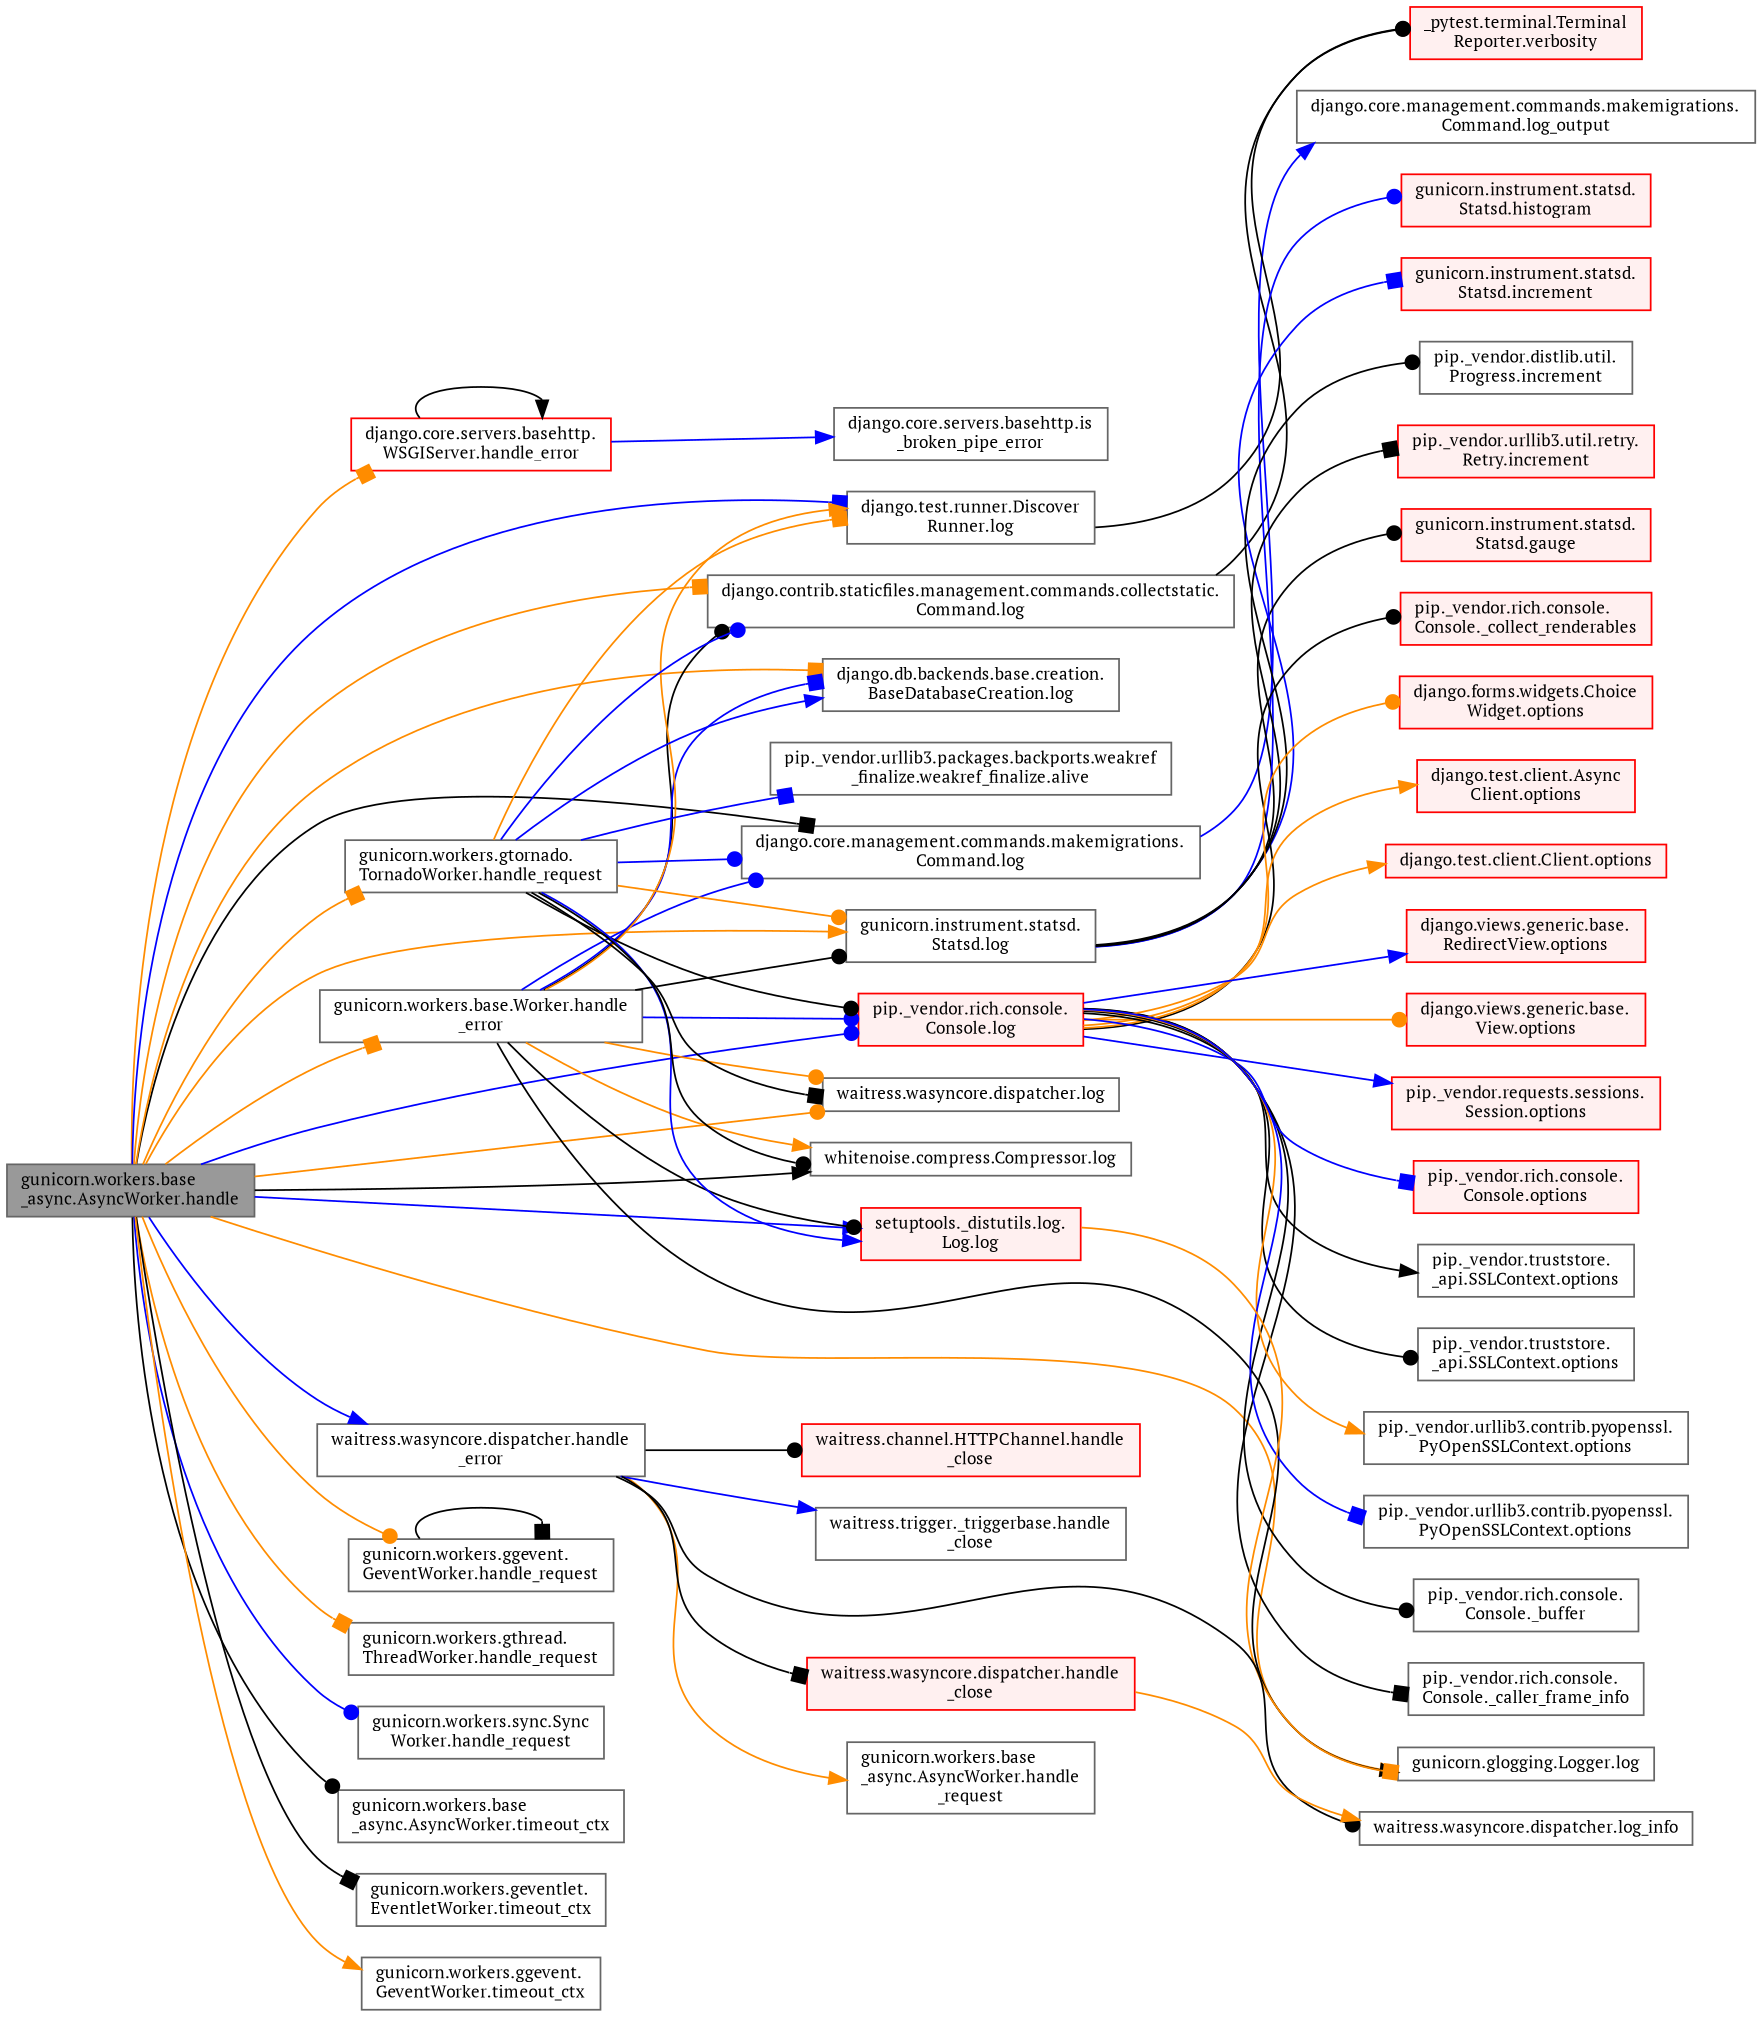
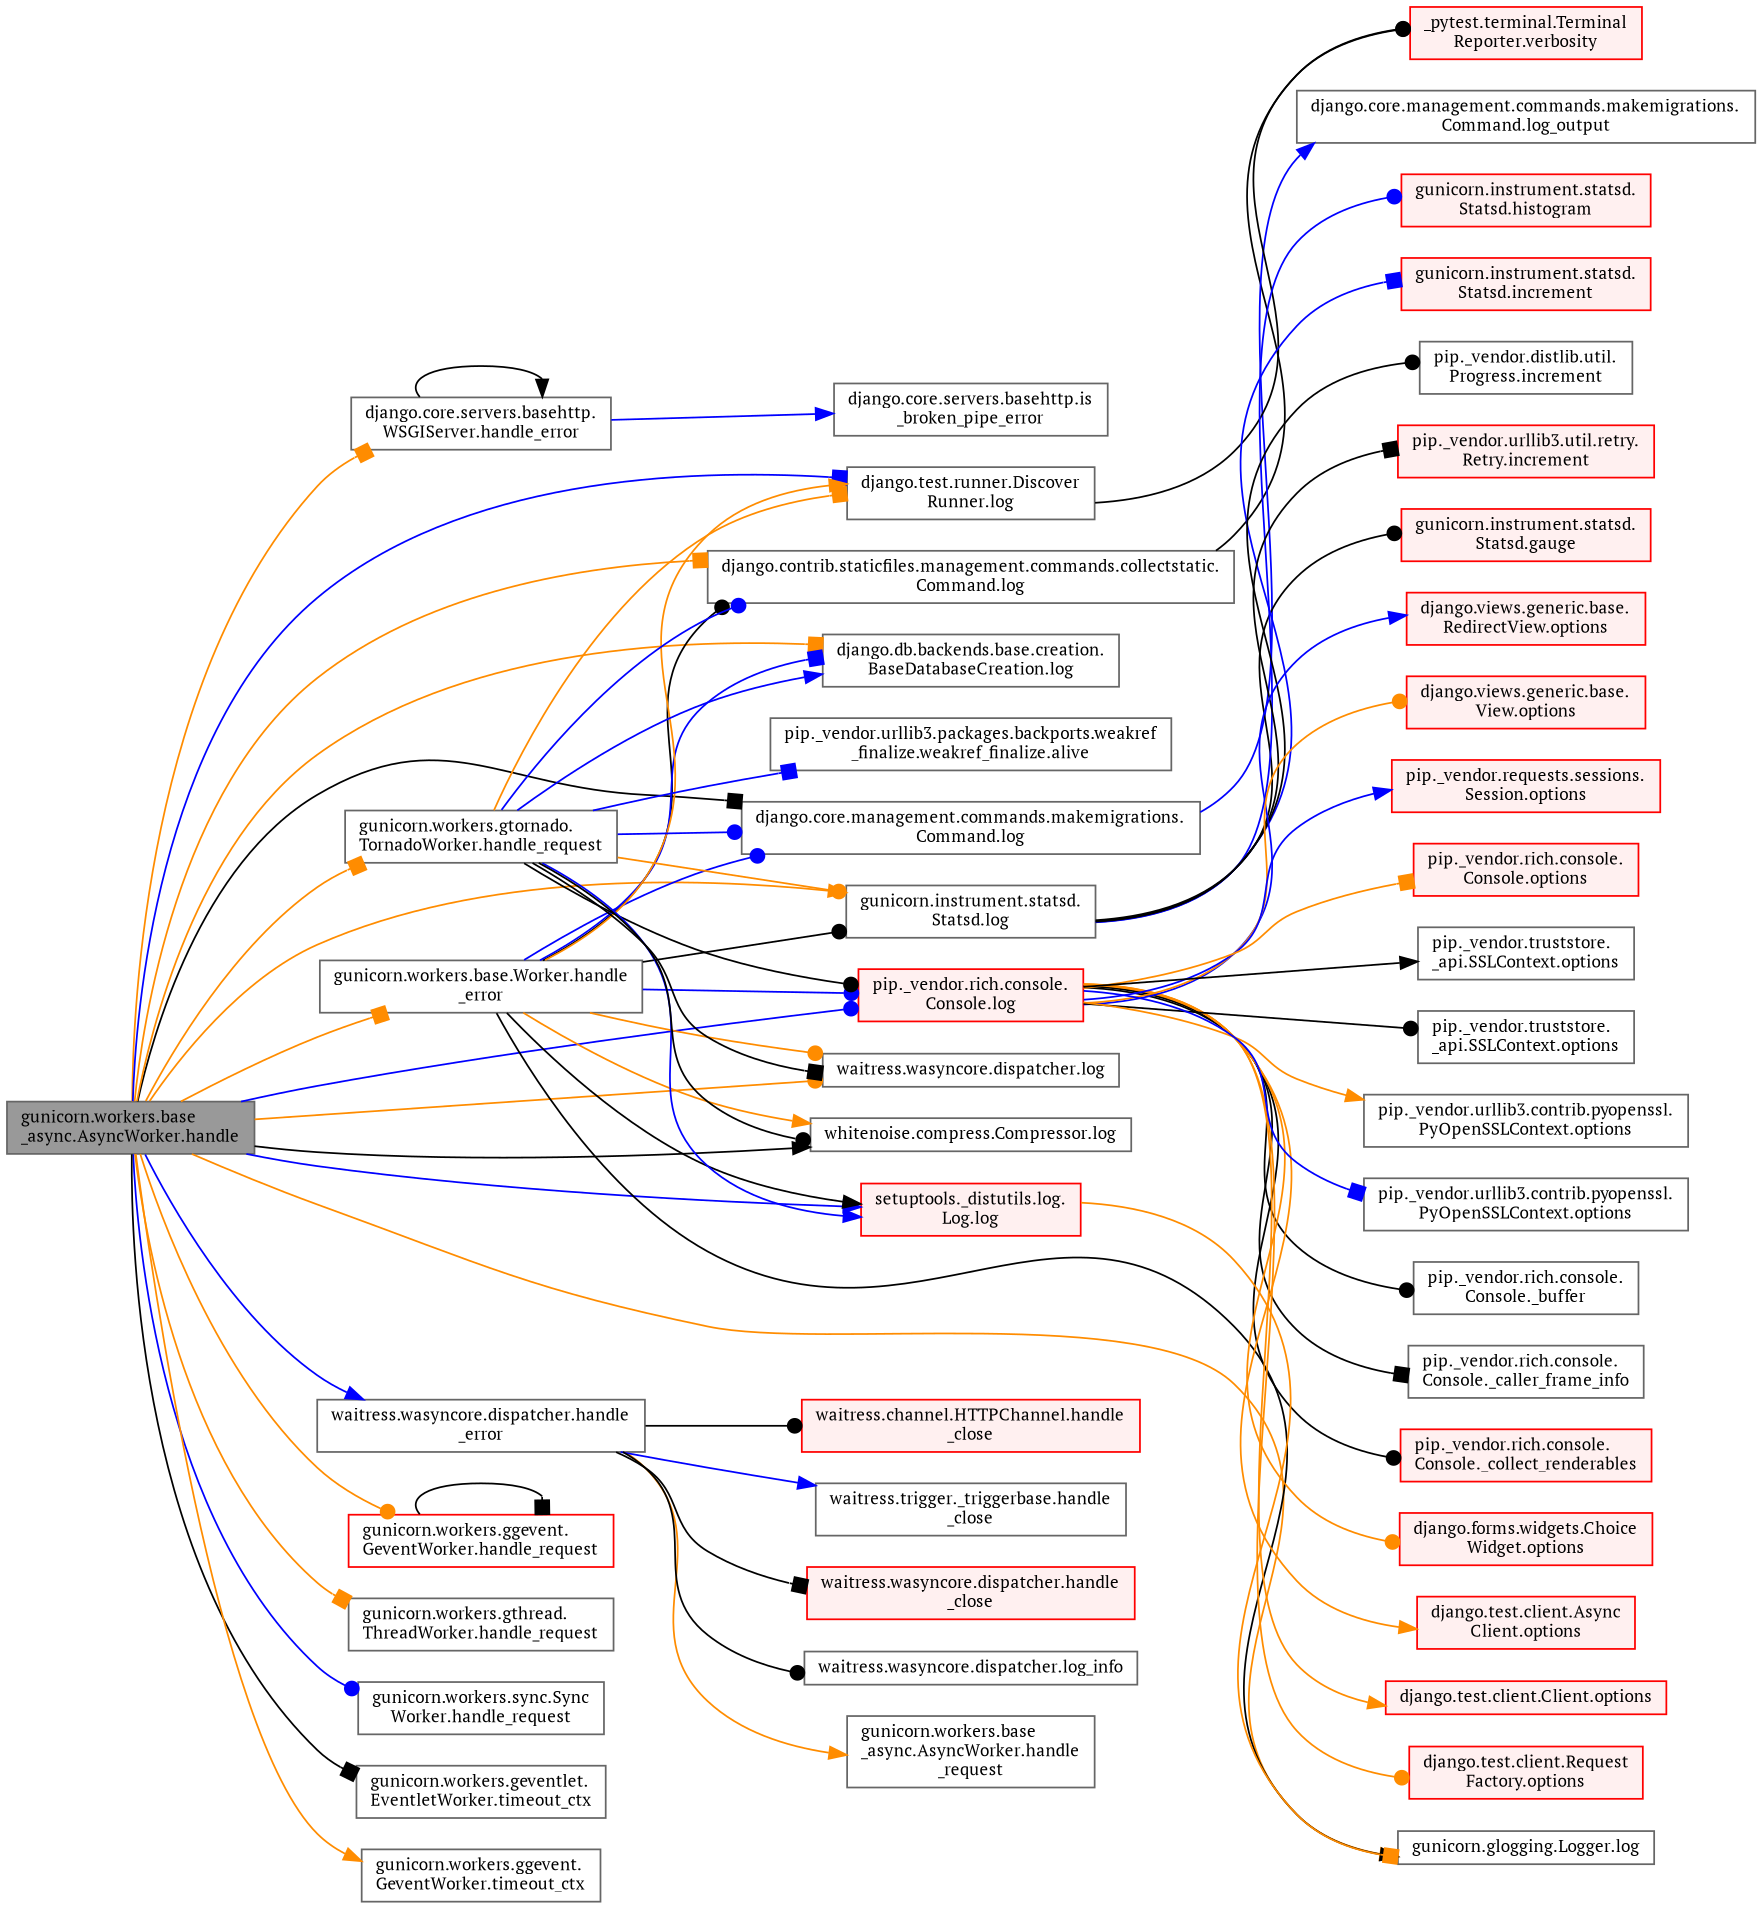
node "django.core.servers.basehttp. WSGIServer.handle_error": color red -> grey40
edge "pip._vendor.rich.console. Console.log" -> "pip._vendor.rich.console. Console.options": color blue -> darkorange
edge "gunicorn.workers.base.Worker.handle _error" -> "setuptools._distutils.log. Log.log": arrowhead dot -> normal
node "gunicorn.workers.ggevent. GeventWorker.handle_request": color grey40 -> red
edge "waitress.wasyncore.dispatcher.handle _close" -> "waitress.wasyncore.dispatcher.log_info": removed
node "django.test.client.Request Factory.options": added
node "gunicorn.workers.base _async.AsyncWorker.timeout_ctx": removed
